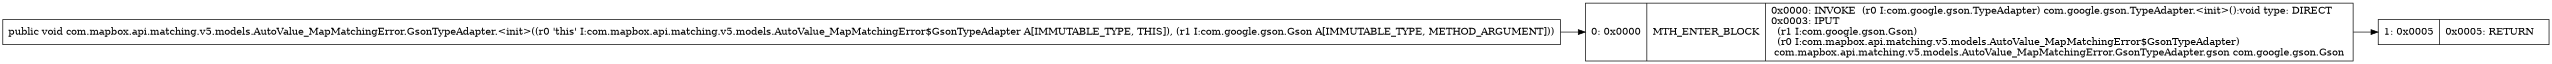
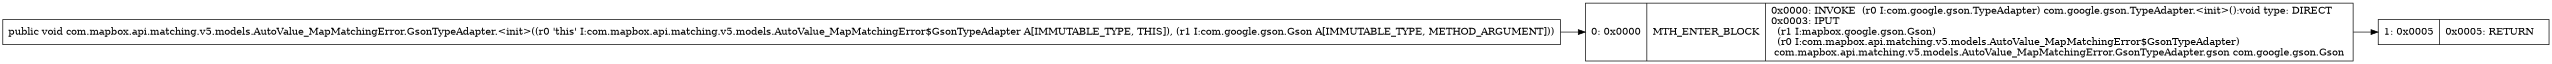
node "0: 0x0000": text "(r1 I:com.google.gson.Gson)" -> "(r1 I:mapbox.google.gson.Gson)"
